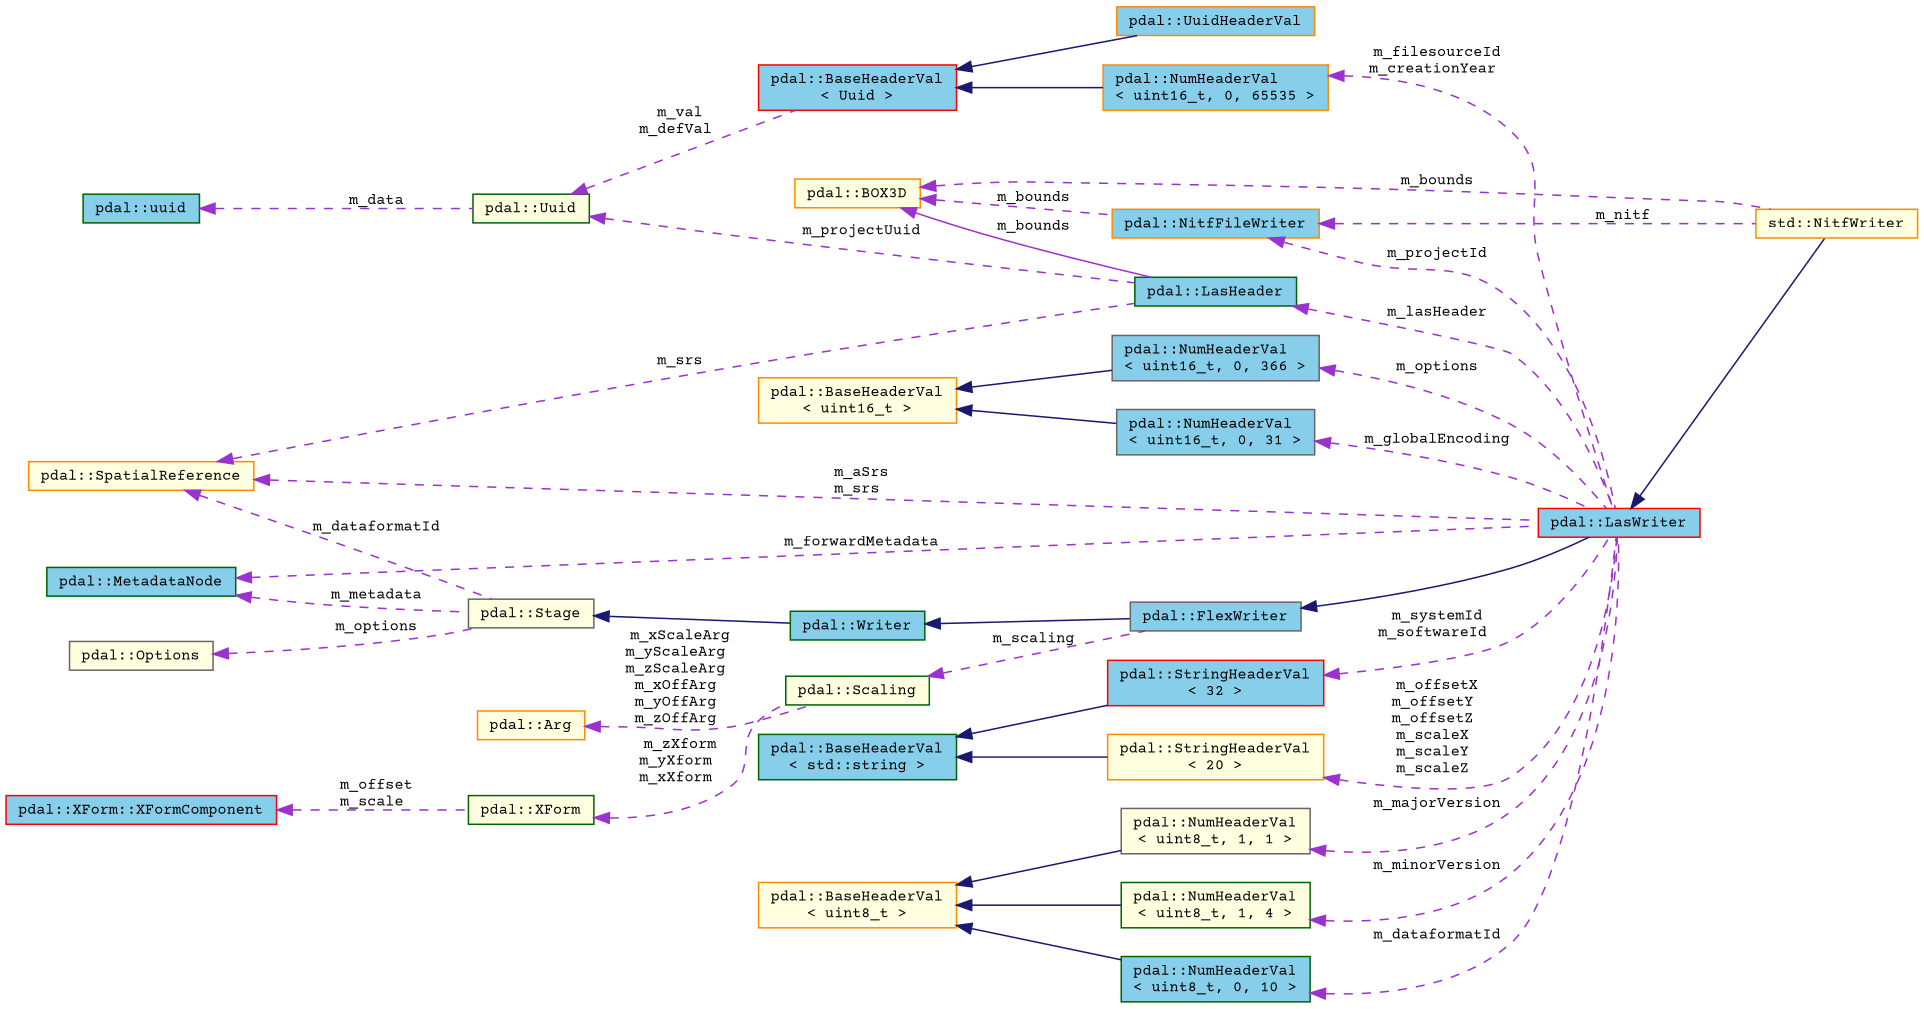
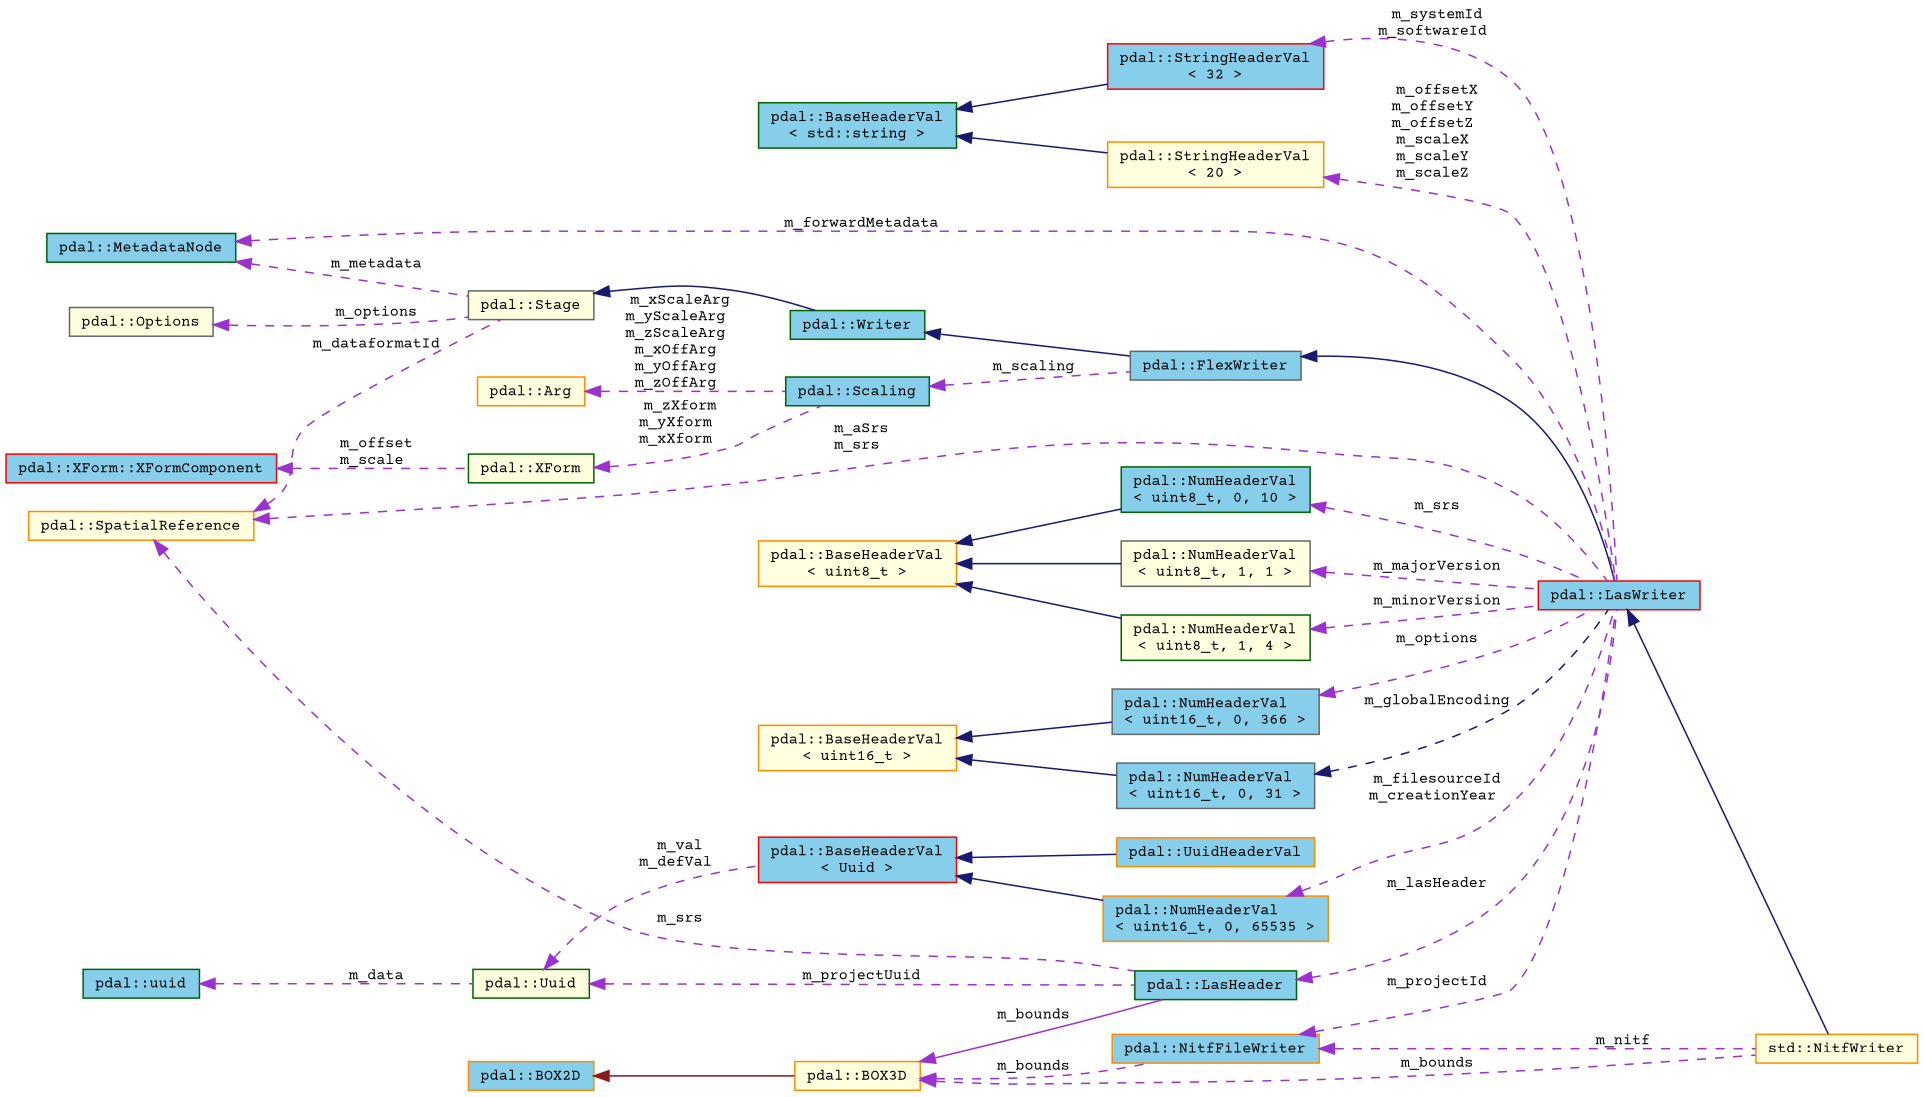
edge "pdal::LasWriter" -> "pdal::NumHeaderVal < uint16_t, 0, 31 >": color darkorchid3 -> midnightblue
node "pdal::Scaling": fillcolor lightyellow -> skyblue
edge "pdal::LasWriter" -> "pdal::NumHeaderVal < uint8_t, 0, 10 >": label " m_dataformatId" -> " m_srs"
node "pdal::BOX2D": added
